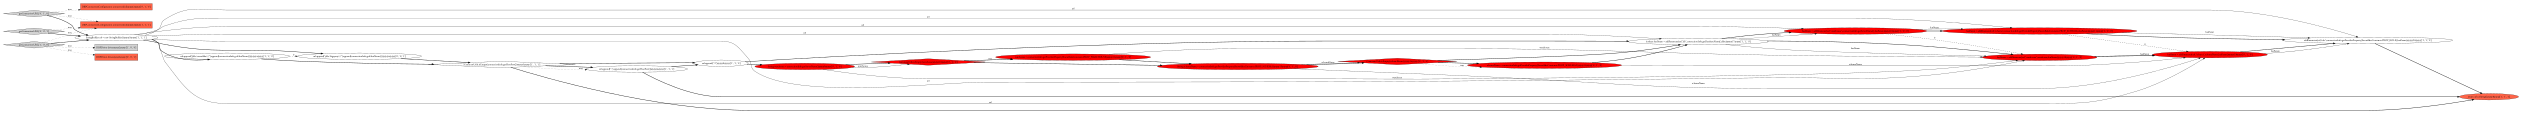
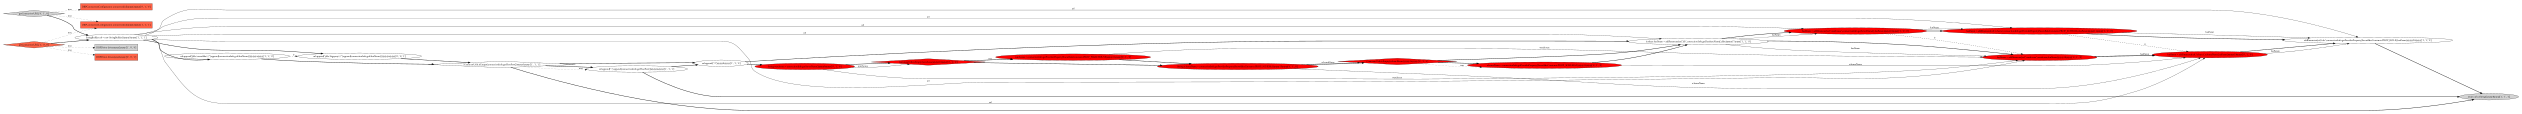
node "getConnectionURL['0', '0', '1']": removed
node "getConnectionURL['1', '0', '0']": fillcolor lightgray -> tomato
node "return url.toString()@@@8@@@['1', '1', '1']": fillcolor tomato -> lightgray
